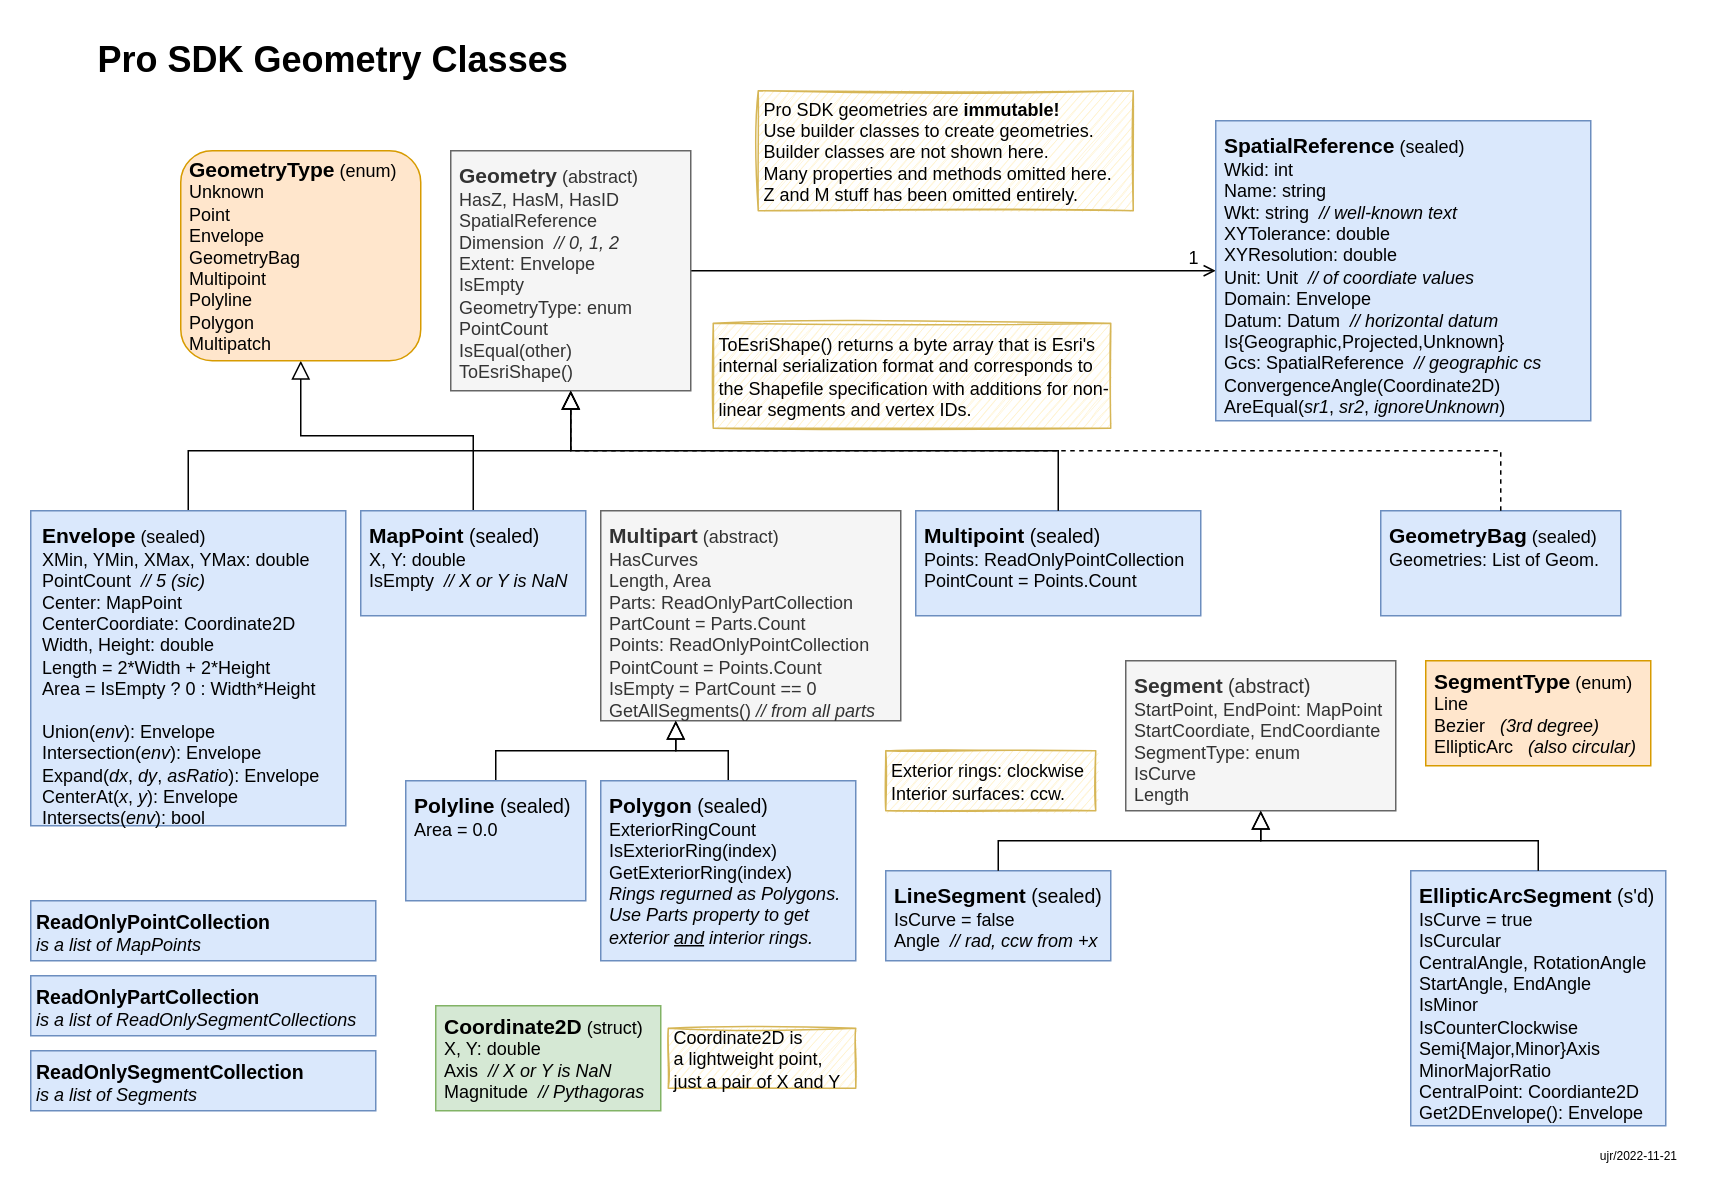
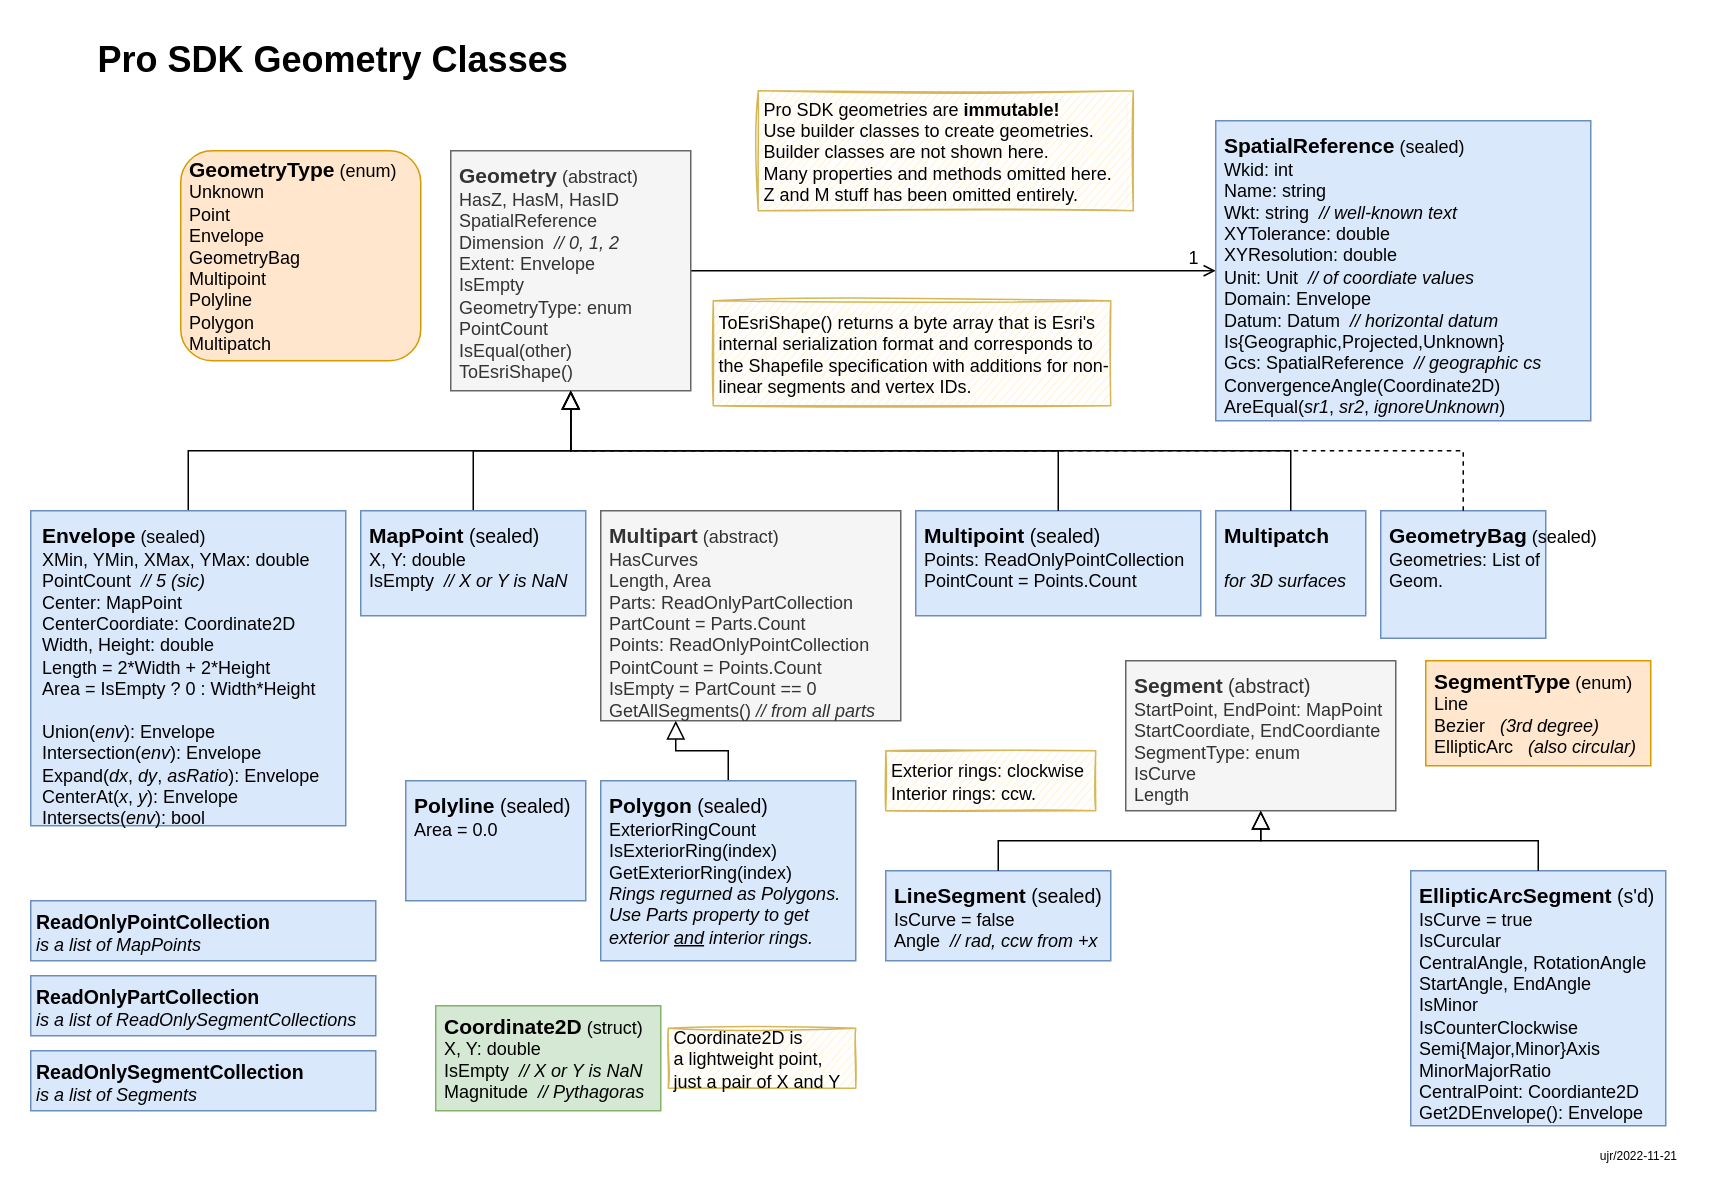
node "ToEsriShape() returns a byte array that is Esri's internal serialization format and corresponds to the Shapefile specification with additions for non-linear segments and vertex IDs.": moved (912, 376) -> (912, 353)
edge "MapPoint (sealed) X, Y: double IsEmpty // X or Y is NaN" -> "GeometryType (enum) Unknown Point Envelope GeometryBag Multipoint Polyline Polygon Multipatch": now "MapPoint (sealed) X, Y: double IsEmpty // X or Y is NaN" -> "Geometry (abstract) HasZ, HasM, HasID SpatialReference Dimension // 0, 1, 2 Extent: Envelope IsEmpty GeometryType: enum PointCount IsEqual(other) ToEsriShape()"
edge "Multipatch for 3D surfaces" -> "Geometry (abstract) HasZ, HasM, HasID SpatialReference Dimension // 0, 1, 2 Extent: Envelope IsEmpty GeometryType: enum PointCount IsEqual(other) ToEsriShape()": added
node "Multipatch for 3D surfaces": added
node "GeometryBag (sealed) Geometries: List of Geom.": size 240x105 -> 165x128
edge "Polyline (sealed) Area = 0.0" -> "Multipart (abstract) HasCurves Length, Area Parts: ReadOnlyPartCollection PartCount = Parts.Count Points: ReadOnlyPointCollection PointCount = Points.Count IsEmpty = PartCount == 0 GetAllSegments() // from all parts": removed
node "Exterior rings: clockwise Interior surfaces: ccw.": label "Exterior rings: clockwise Interior surfaces: ccw." -> "Exterior rings: clockwise Interior rings: ccw."
node "Coordinate2D (struct) X, Y: double Axis // X or Y is NaN Magnitude // Pythagoras": label "Coordinate2D (struct) X, Y: double Axis // X or Y is NaN Magnitude // Pythagoras" -> "Coordinate2D (struct) X, Y: double IsEmpty // X or Y is NaN Magnitude // Pythagoras"
